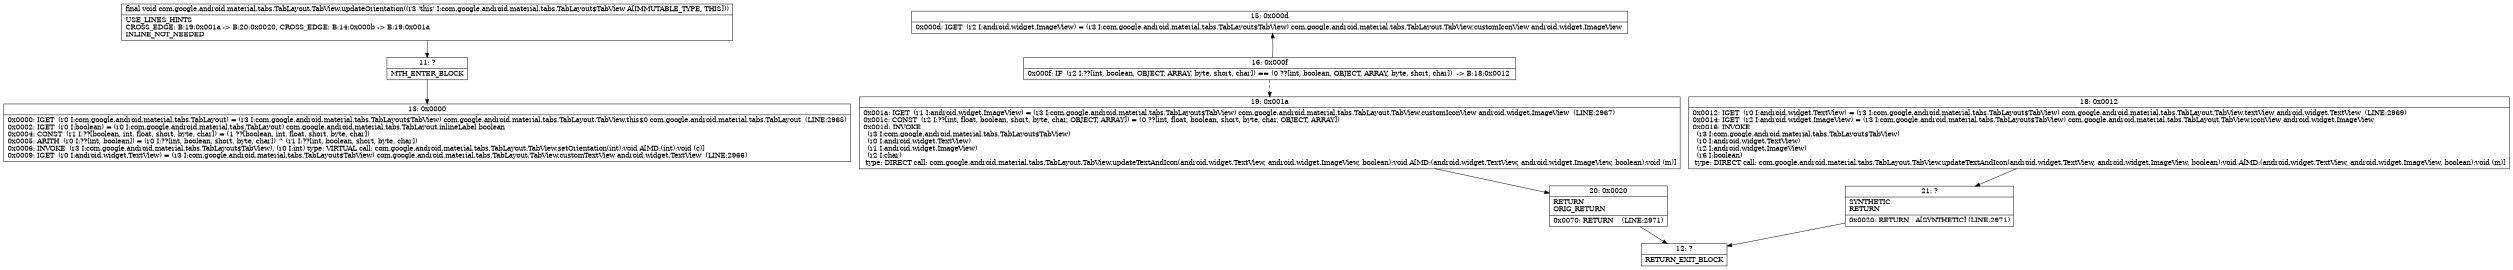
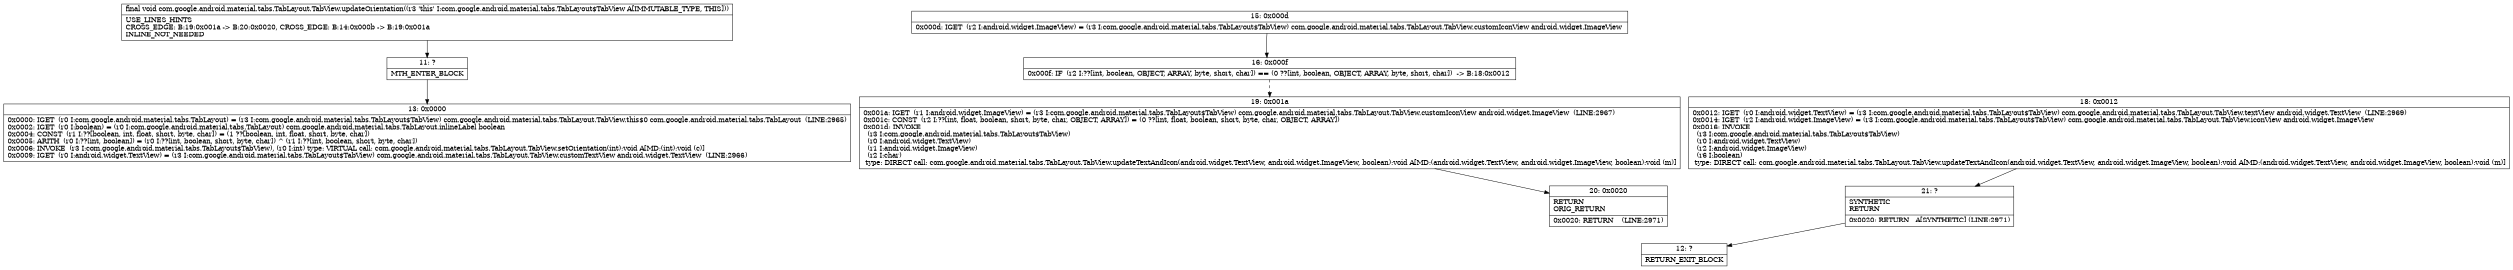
edge "16: 0x000f" -> "15: 0x000d": reversed
node "20: 0x0020": text "0x0070: RETURN    (LINE:2971)" -> "0x0020: RETURN    (LINE:2971)"
edge "20: 0x0020" -> "12: ?": removed
